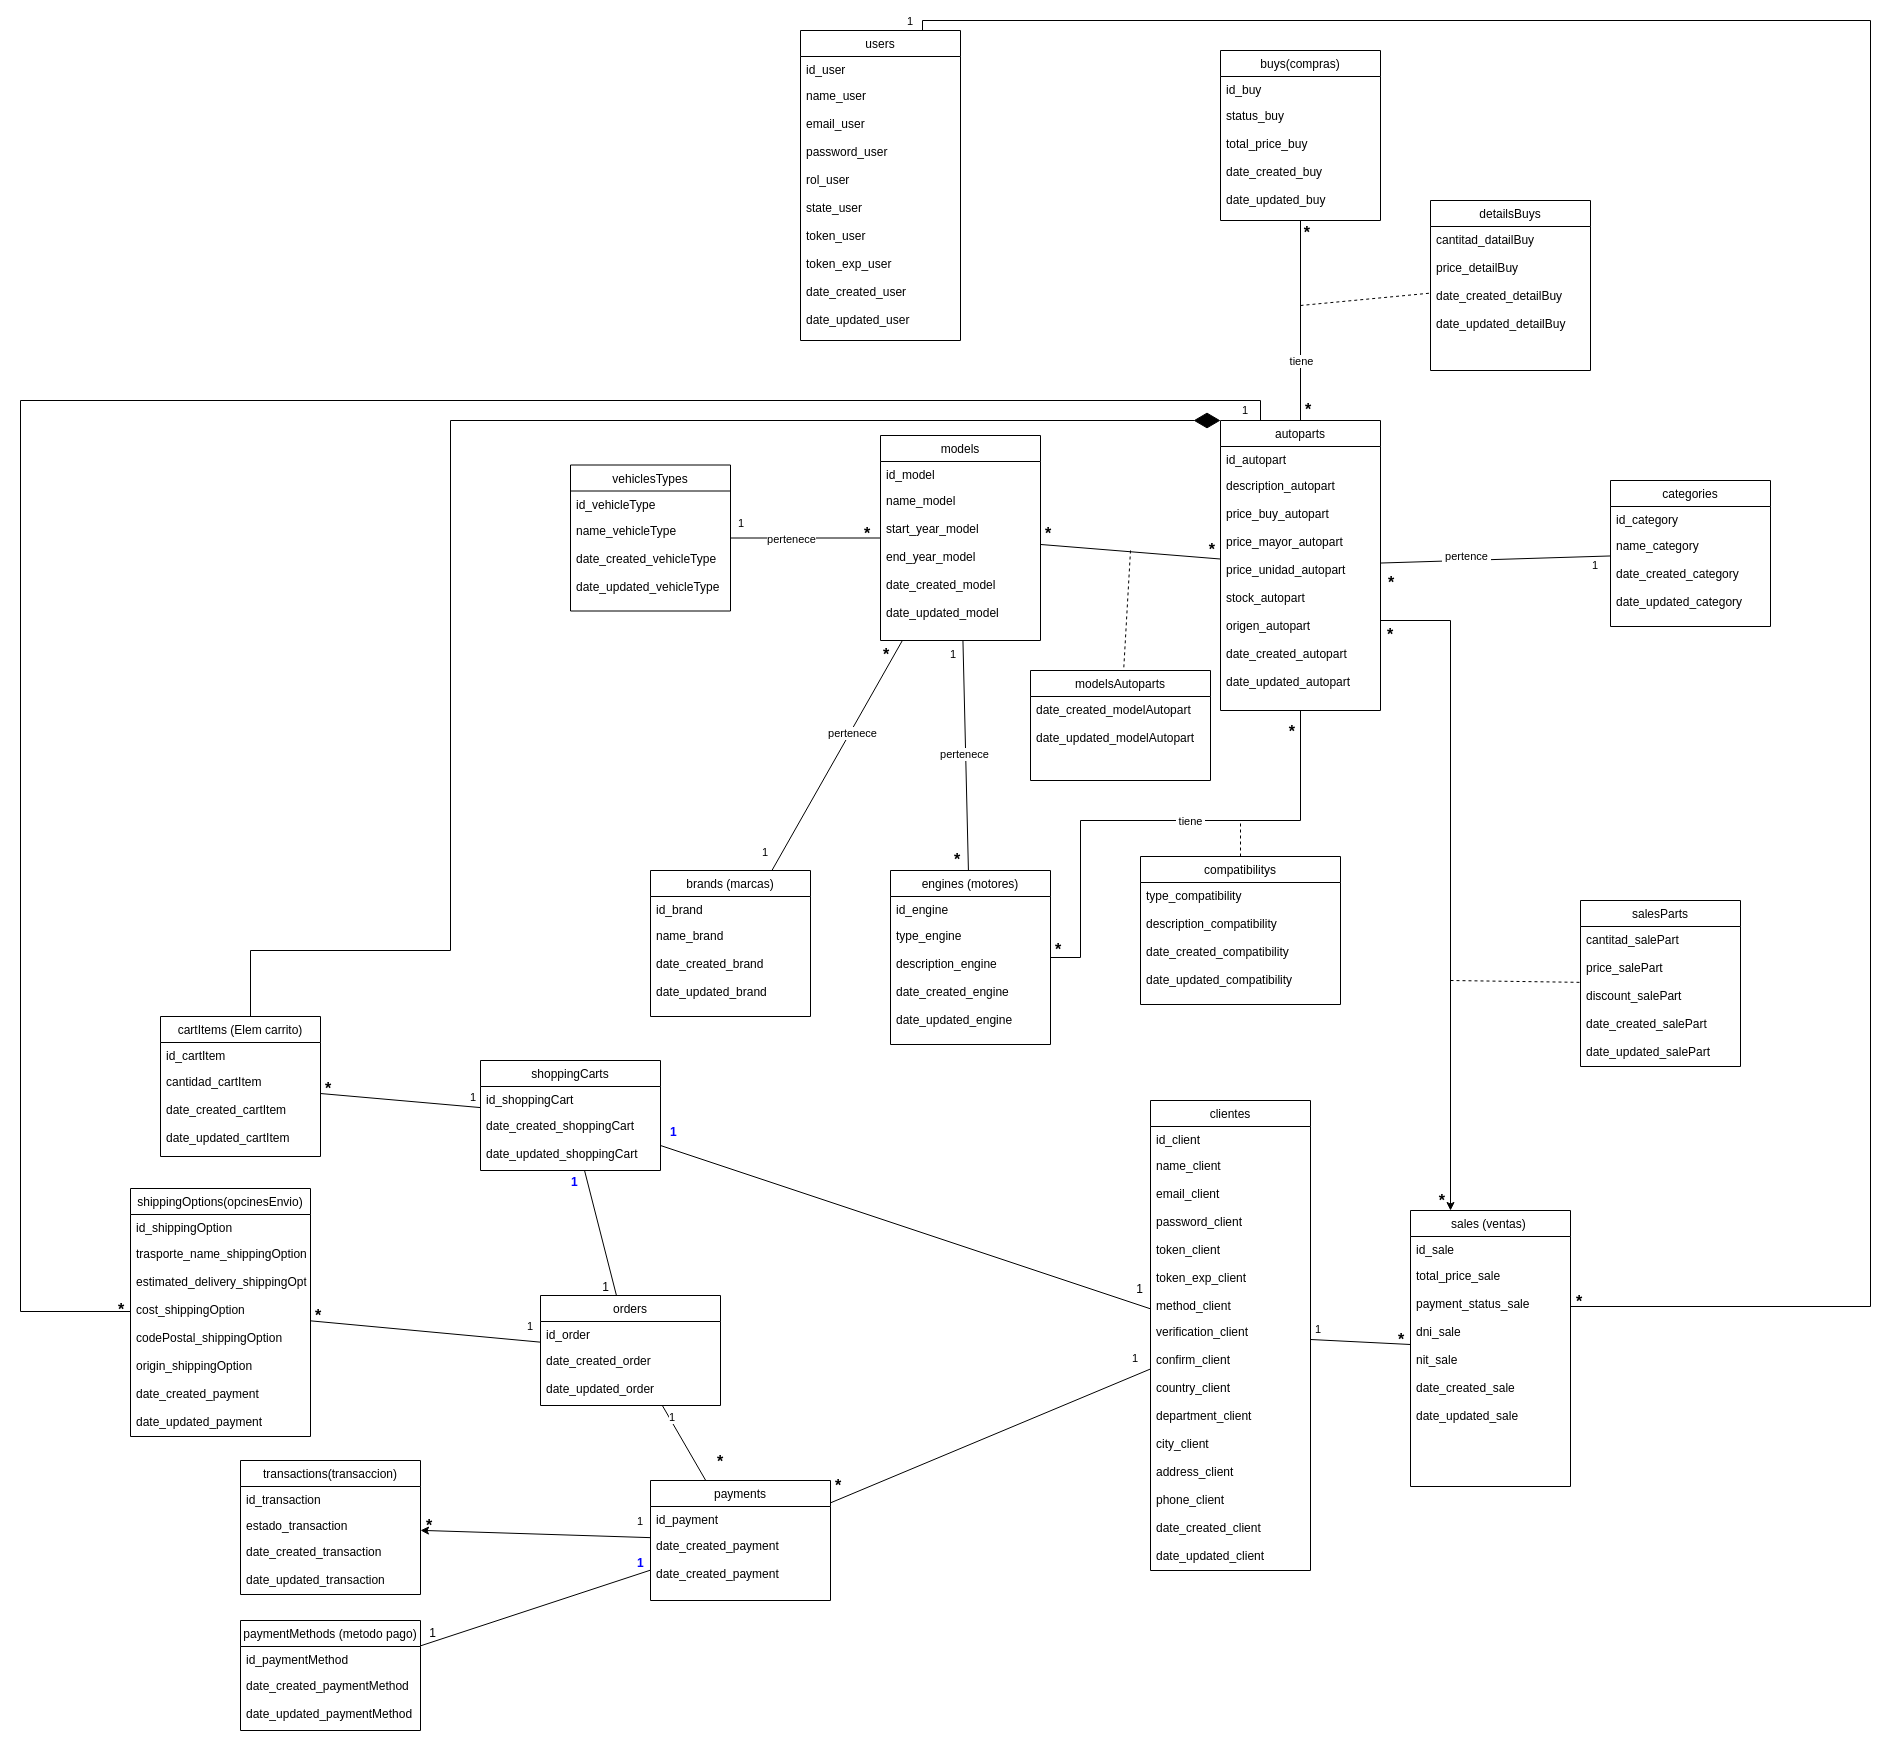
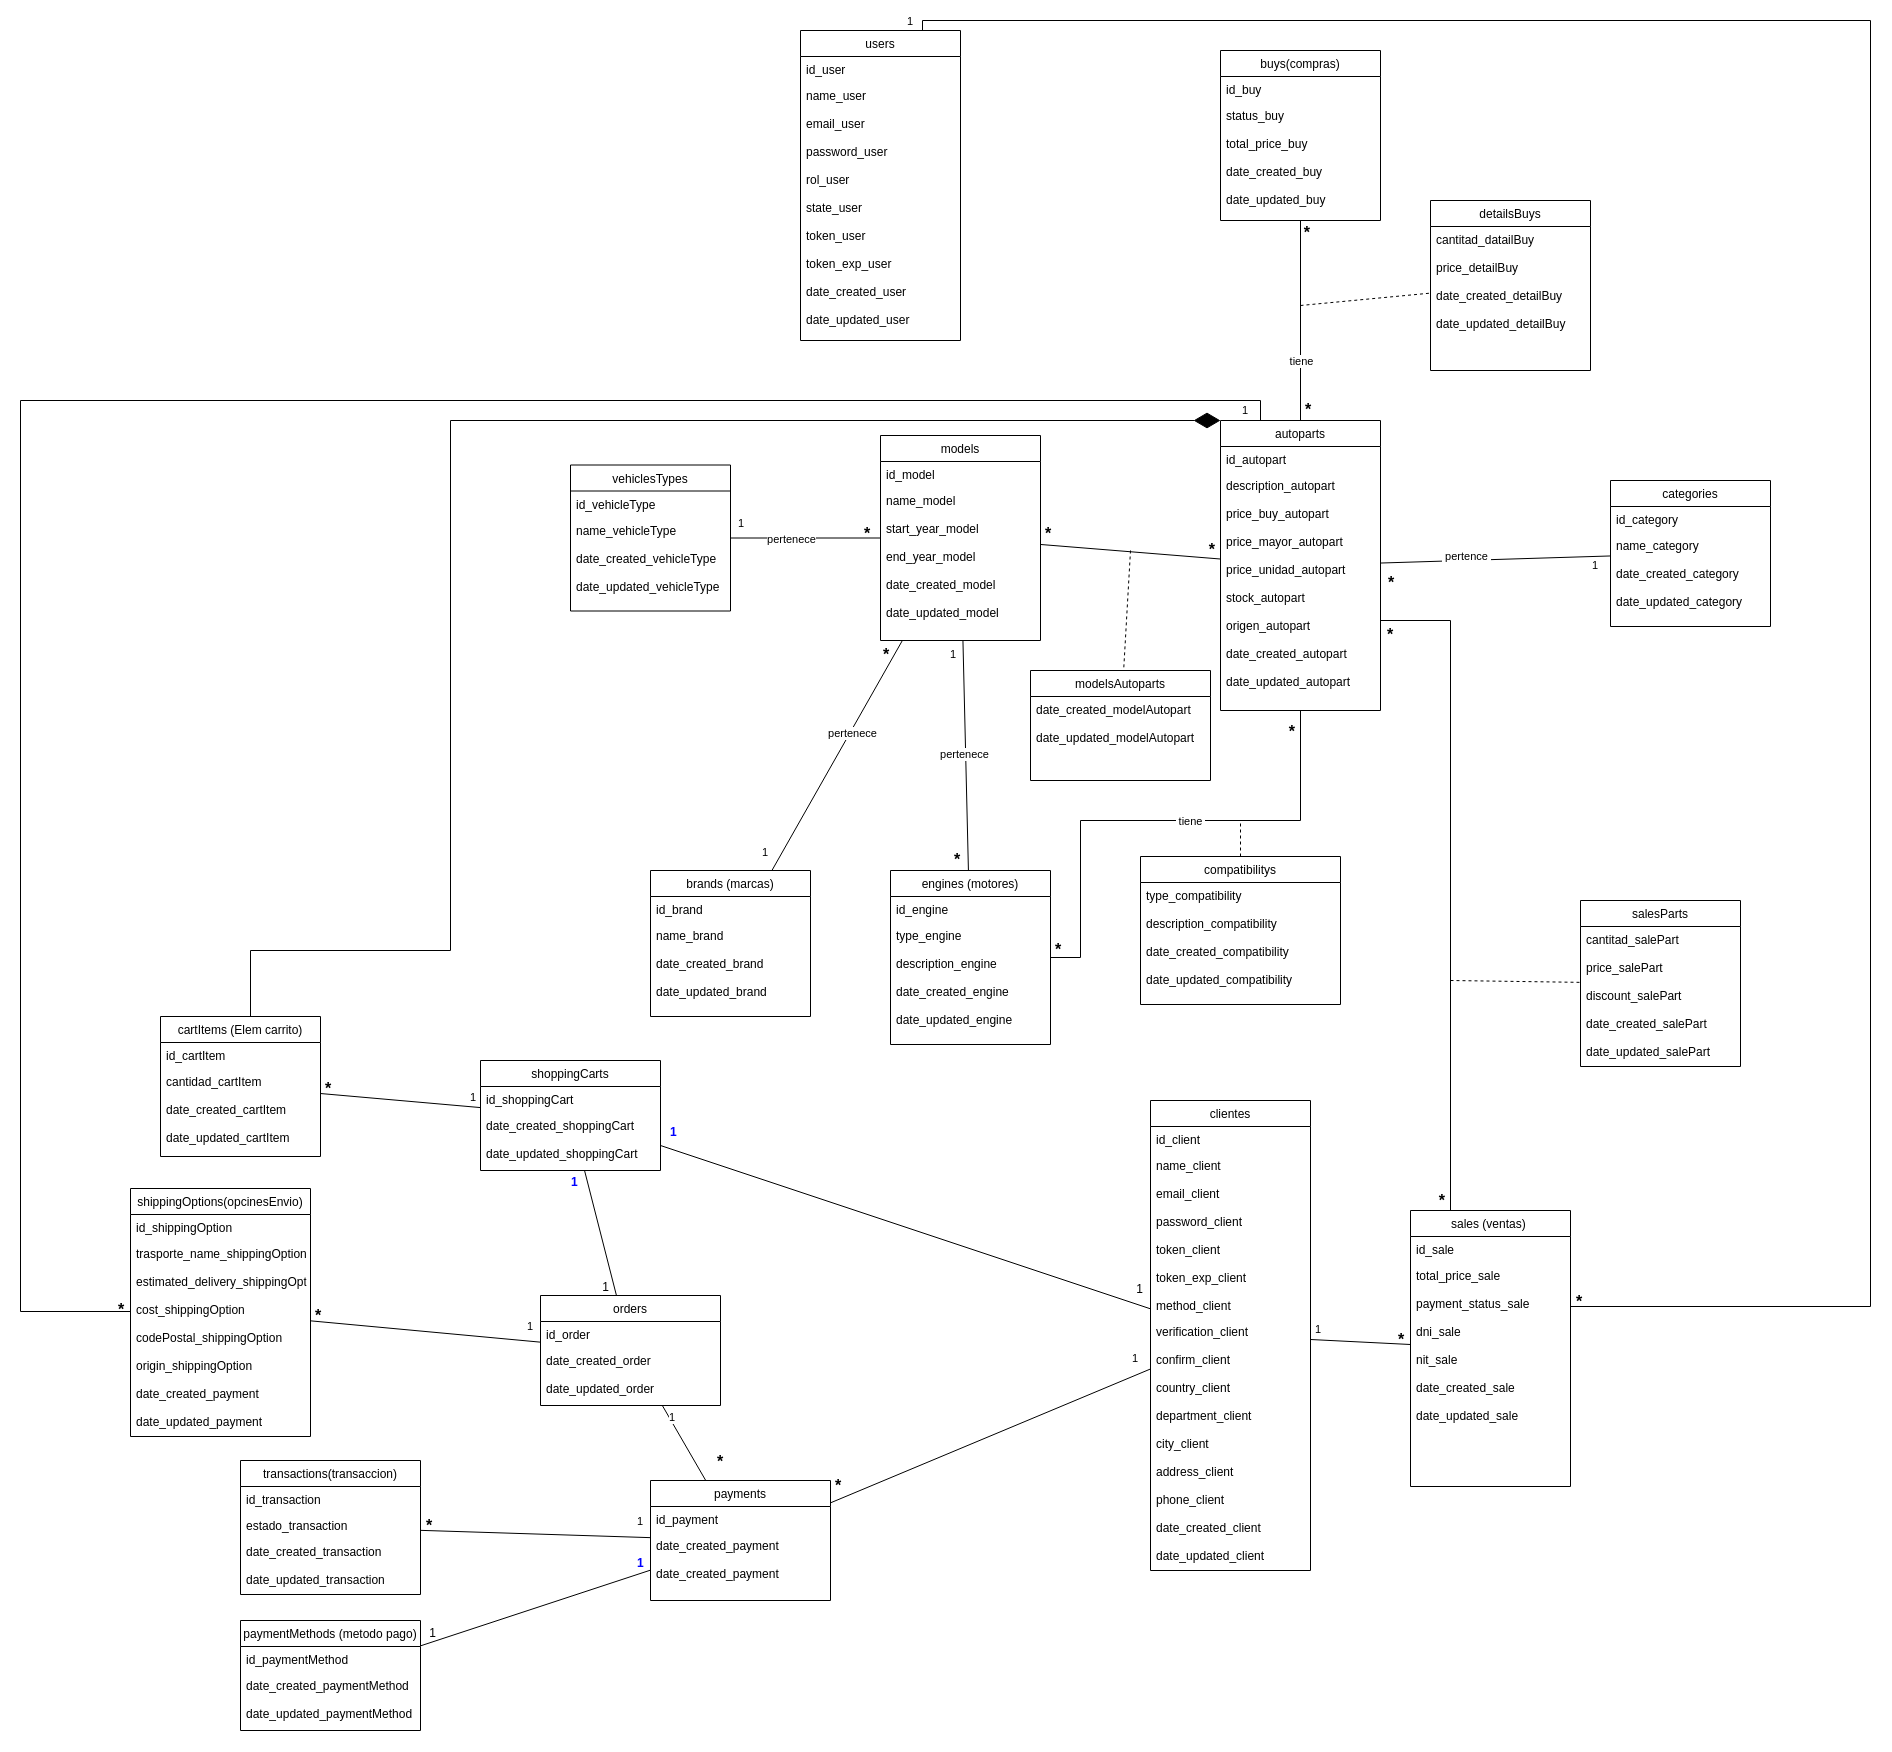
edge "autoparts" -> "sales (ventas)": arrowhead classic -> none
edge "payments" -> "transactions(transaccion)": arrowhead classic -> none
